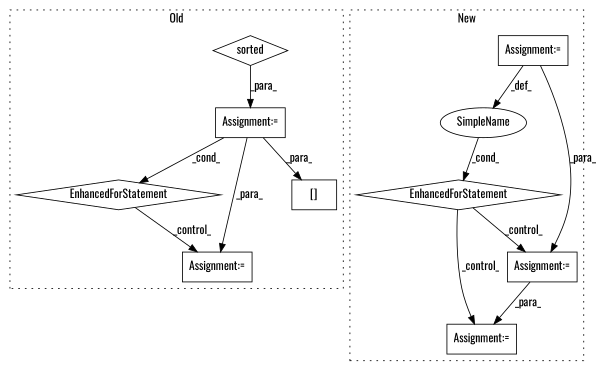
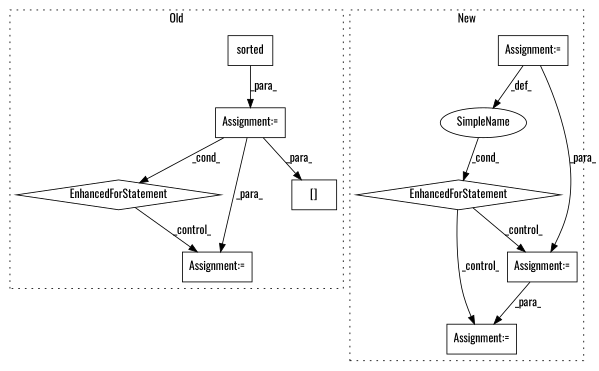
node "sorted": shape diamond -> box
